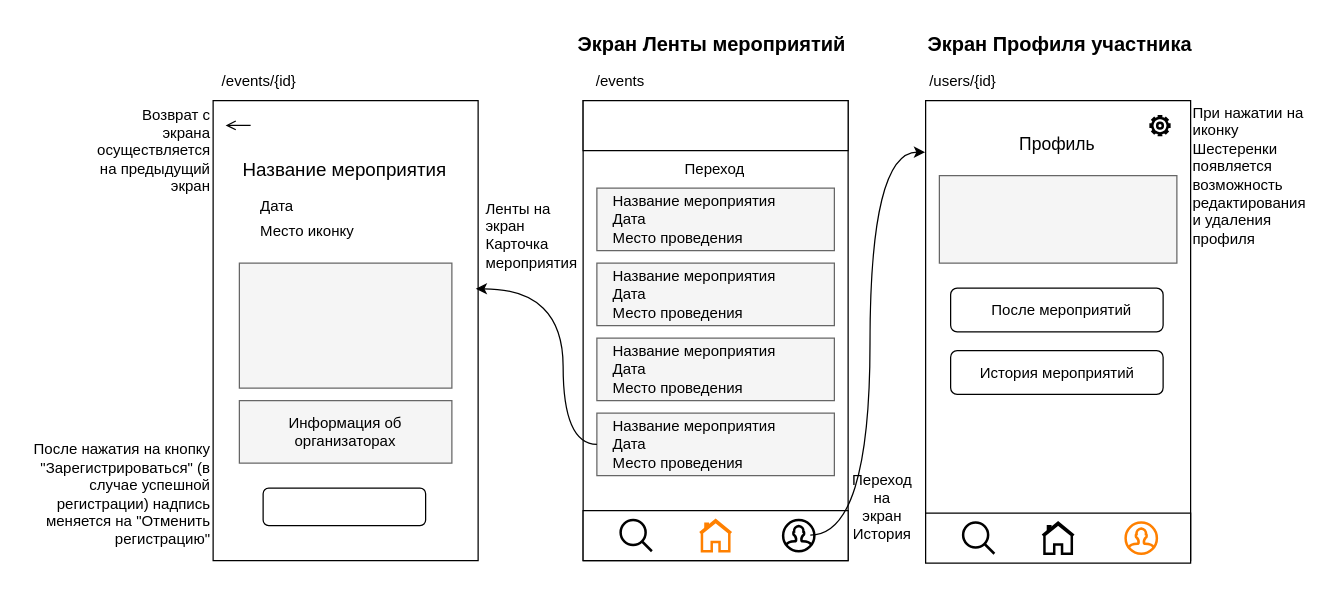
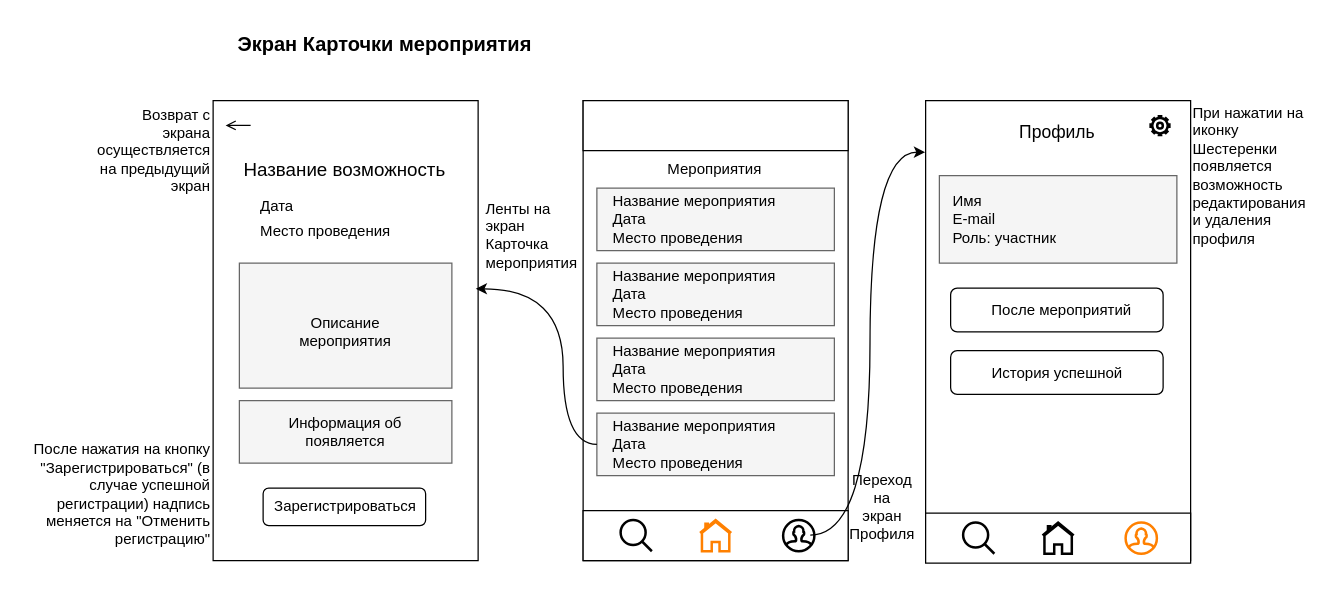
node "Экран Карточки мероприятия": added
node "Экран Ленты мероприятий": removed
node "Экран Профиля участника": removed
node "/events/{id}": removed
node "/events": removed
node "/users/{id}": removed
node "Профиль": moved (1058, 144) -> (1058, 132)
node "Название мероприятия": label "Название мероприятия" -> "Название возможность"
node "Переход": label "Переход" -> "Мероприятия"
node "Имя E-mail Роль: участник": added
node "Место иконку": label "Место иконку" -> "Место проведения"
node "Описание мероприятия": added
node "История мероприятий": label "История мероприятий" -> "История успешной"
node "Информация об организаторах": label "Информация об организаторах" -> "Информация об появляется"
node "Зарегистрироваться": added
node "Переход на экран История": label "Переход на экран История" -> "Переход на экран Профиля"
